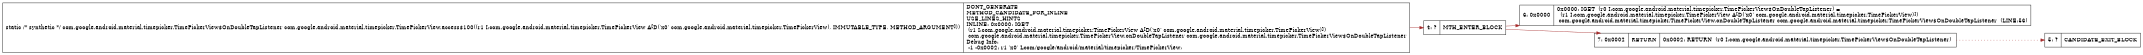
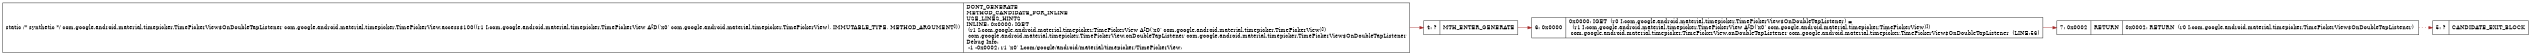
node "4: ?": text "MTH_ENTER_BLOCK" -> "MTH_ENTER_GENERATE"
edge "4: ?" -> "7: 0x0002": now "6: 0x0000" -> "7: 0x0002"
